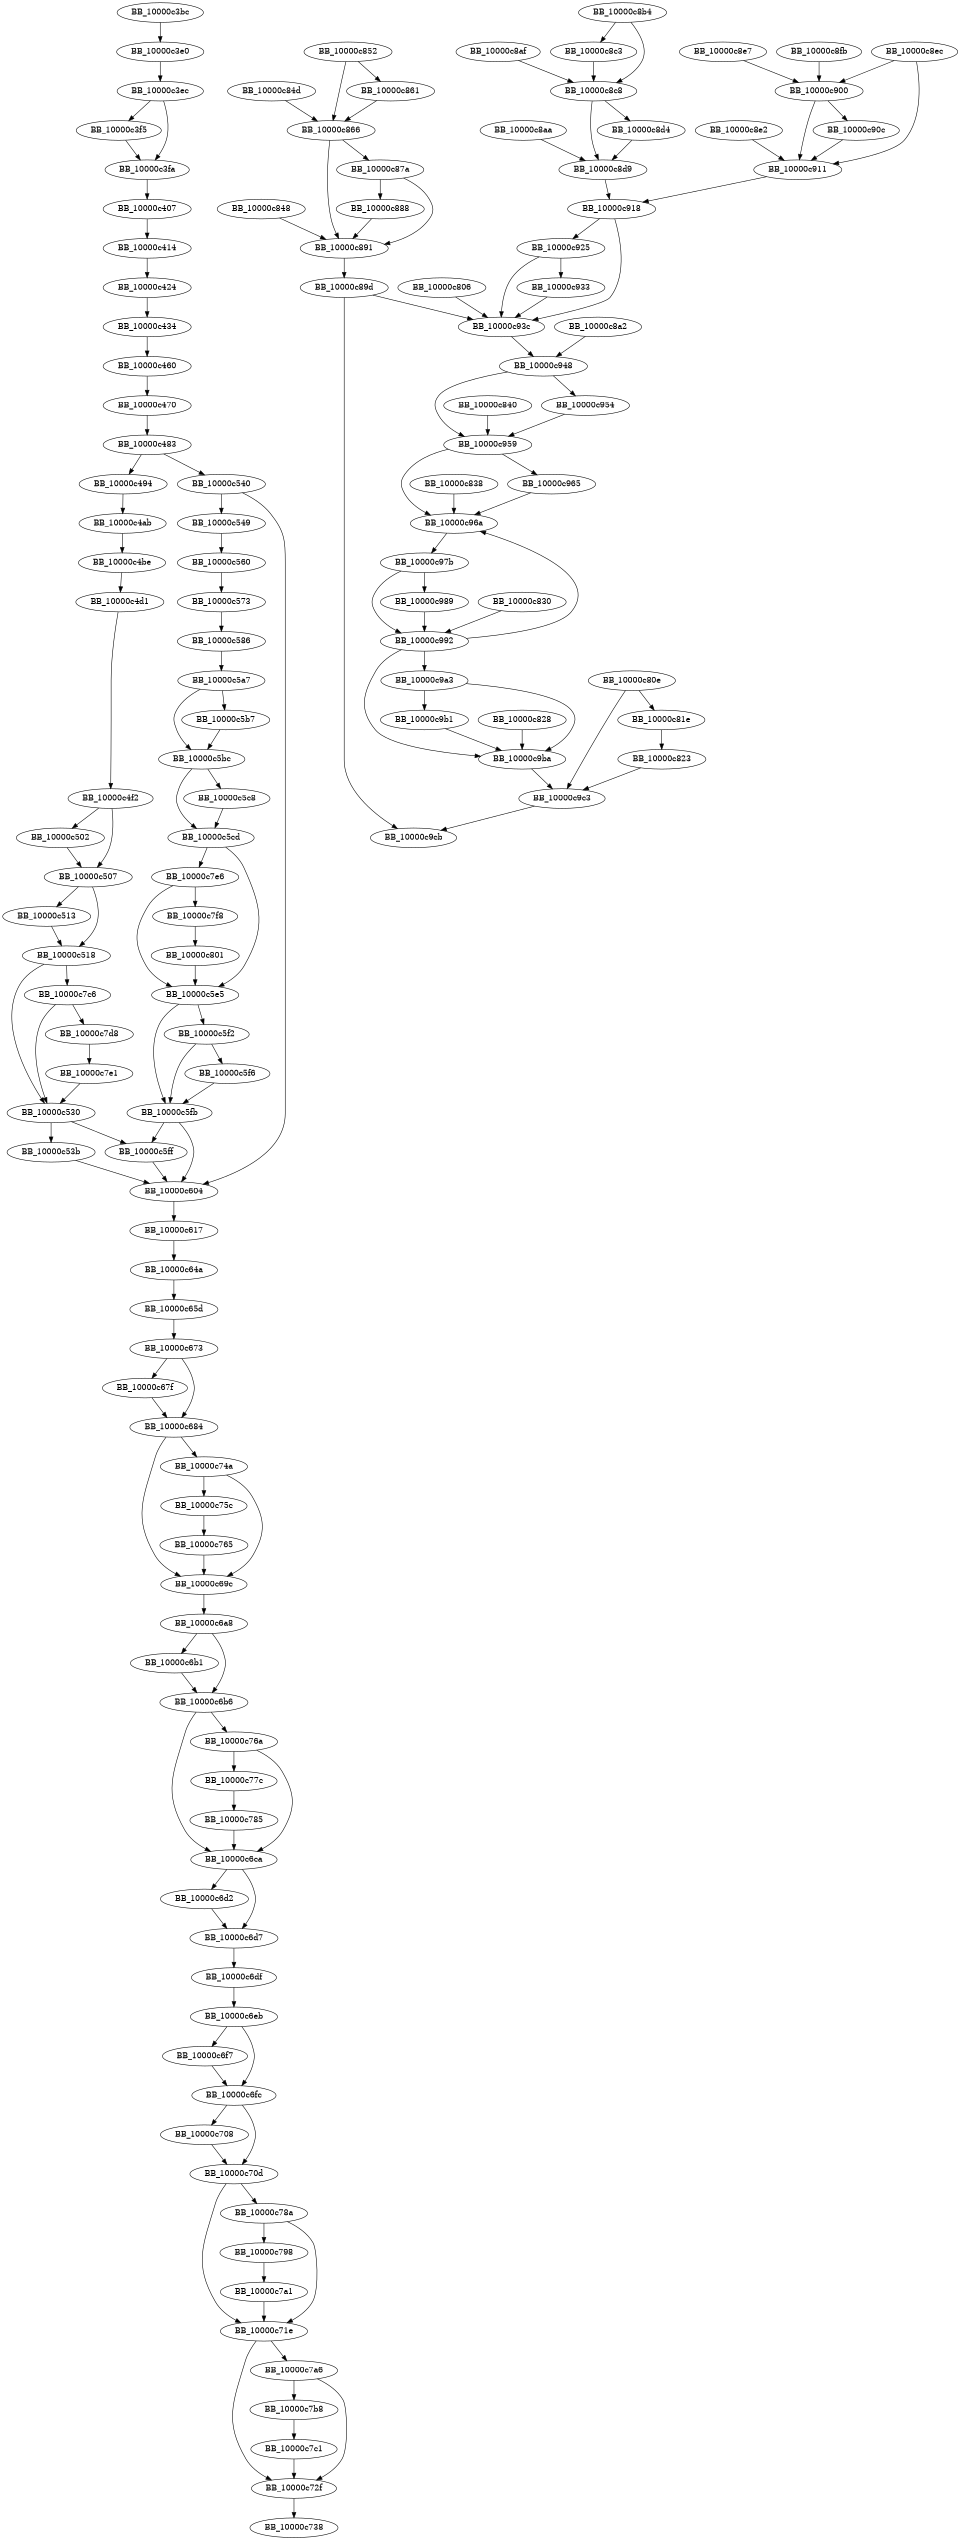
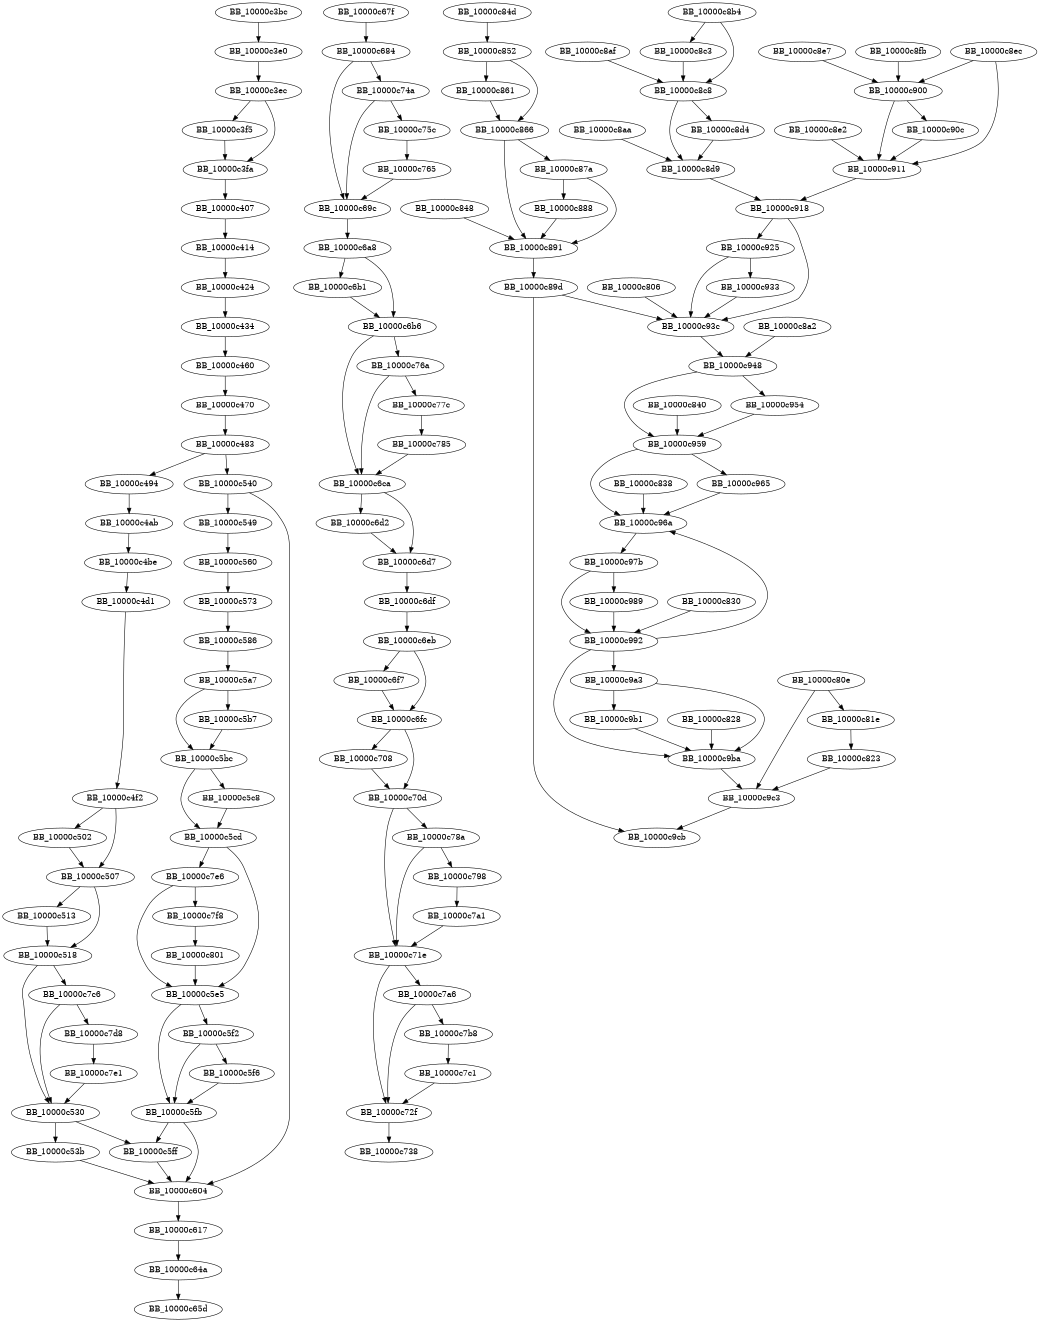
edge "BB_10000c84d" -> "BB_10000c866": now "BB_10000c84d" -> "BB_10000c852"
node "BB_10000c673": removed
